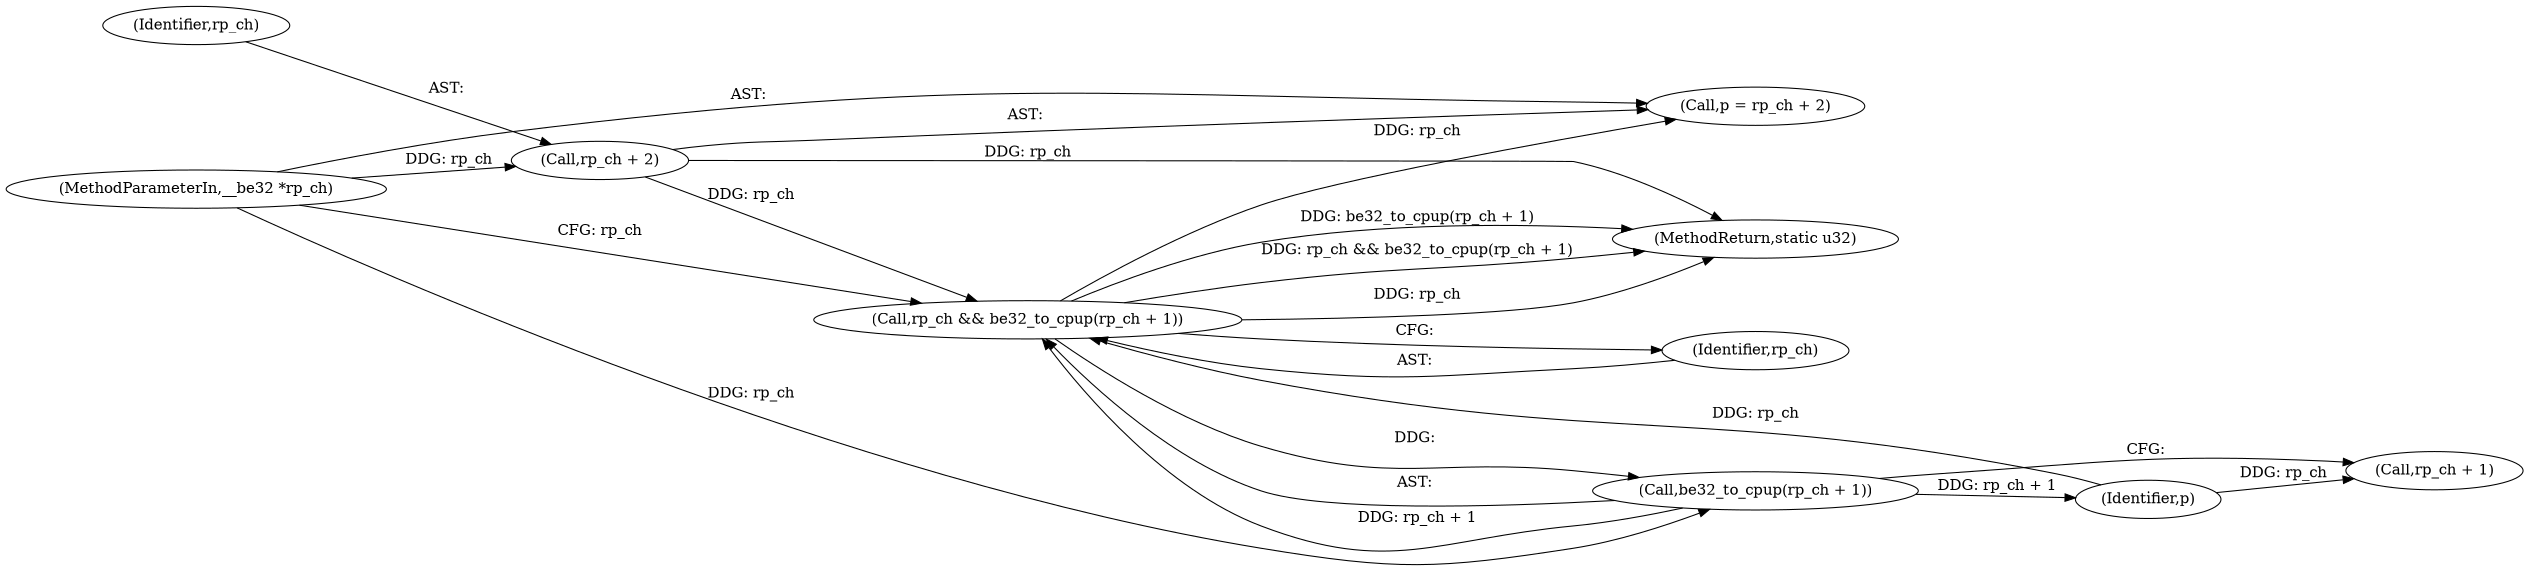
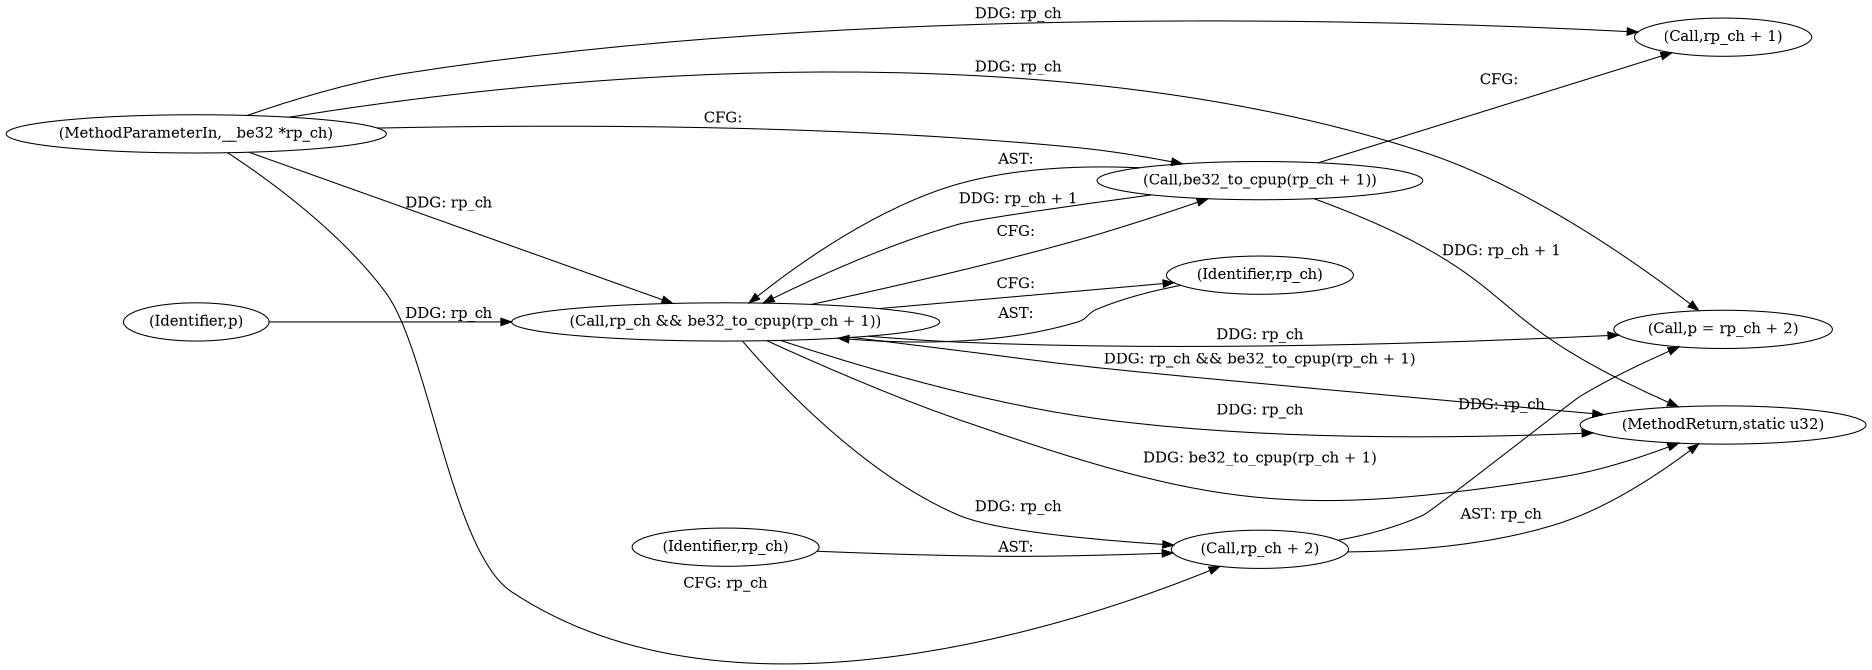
edge "(MethodParameterIn,__be32 *rp_ch)" -> "(Call,p = rp_ch + 2)": label "AST: " -> "DDG: rp_ch"
edge "(Call,rp_ch + 2)" -> "(Call,p = rp_ch + 2)": label "AST: " -> "DDG: rp_ch"
edge "(Call,rp_ch + 2)" -> "(MethodReturn,static u32)": label "DDG: rp_ch" -> "AST: rp_ch"
edge "(MethodParameterIn,__be32 *rp_ch)" -> "(Call,rp_ch + 2)": label "DDG: rp_ch" -> "CFG: rp_ch"
edge "(MethodParameterIn,__be32 *rp_ch)" -> "(Call,rp_ch && be32_to_cpup(rp_ch + 1))": label "CFG: rp_ch" -> "DDG: rp_ch"
edge "(Call,rp_ch + 2)" -> "(Call,rp_ch && be32_to_cpup(rp_ch + 1))": reversed
edge "(MethodParameterIn,__be32 *rp_ch)" -> "(Call,be32_to_cpup(rp_ch + 1))": label "DDG: rp_ch" -> "CFG: "
edge "(Call,rp_ch && be32_to_cpup(rp_ch + 1))" -> "(Call,be32_to_cpup(rp_ch + 1))": label "DDG: " -> "CFG: "
edge "(Identifier,p)" -> "(Call,rp_ch + 1)": now "(MethodParameterIn,__be32 *rp_ch)" -> "(Call,rp_ch + 1)"
edge "(Call,be32_to_cpup(rp_ch + 1))" -> "(Identifier,p)": now "(Call,be32_to_cpup(rp_ch + 1))" -> "(MethodReturn,static u32)"
